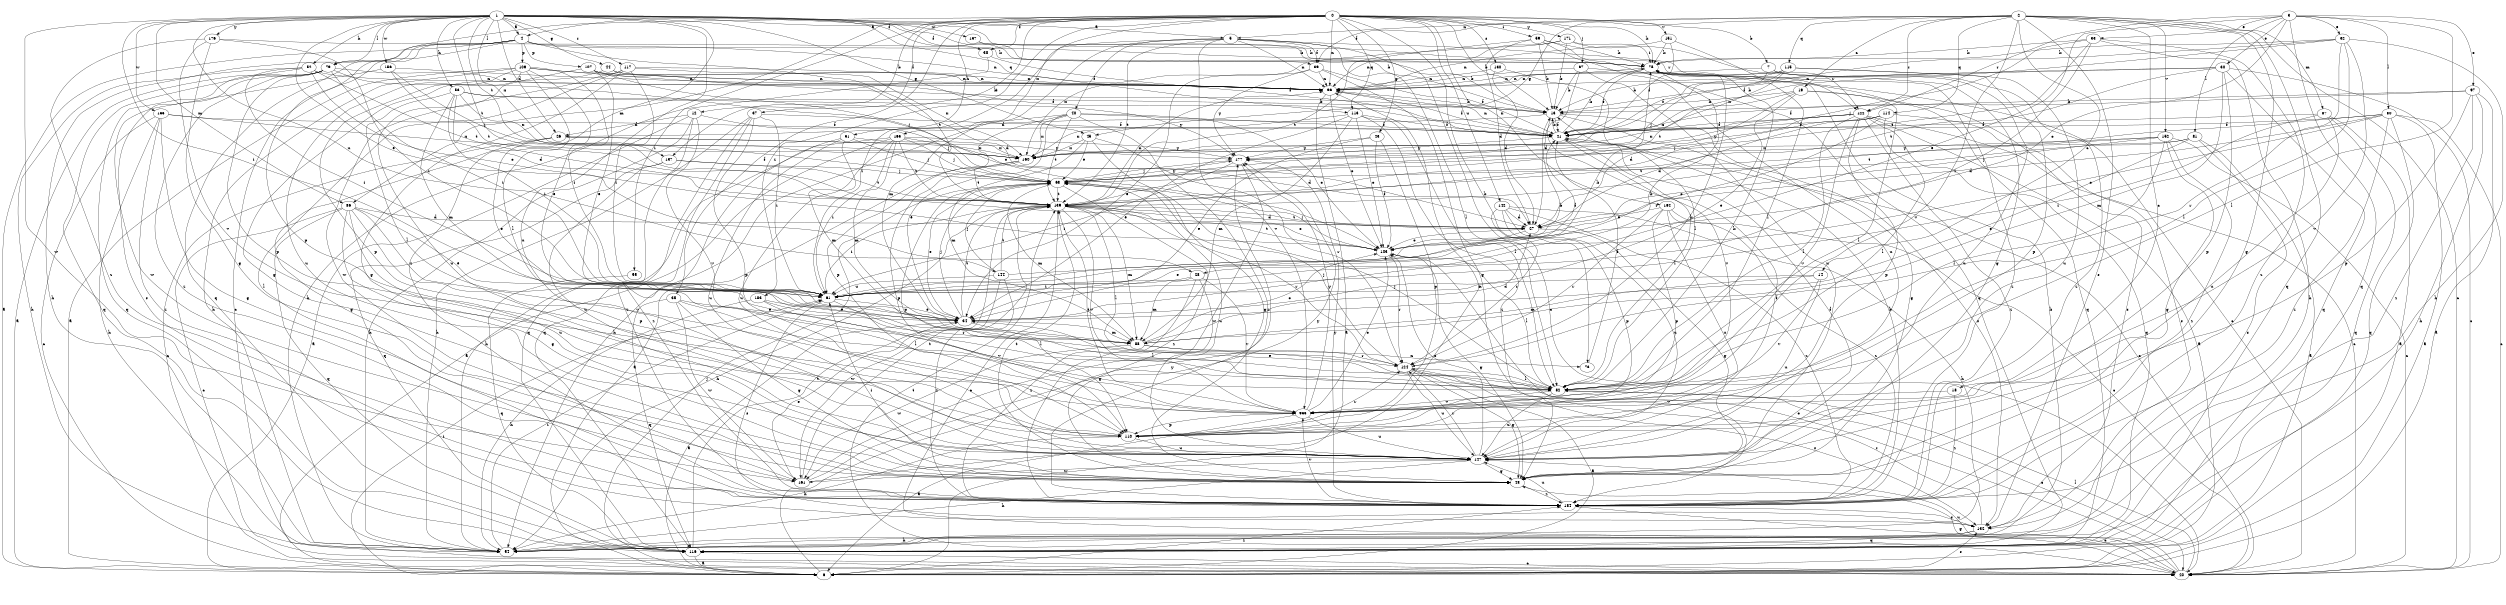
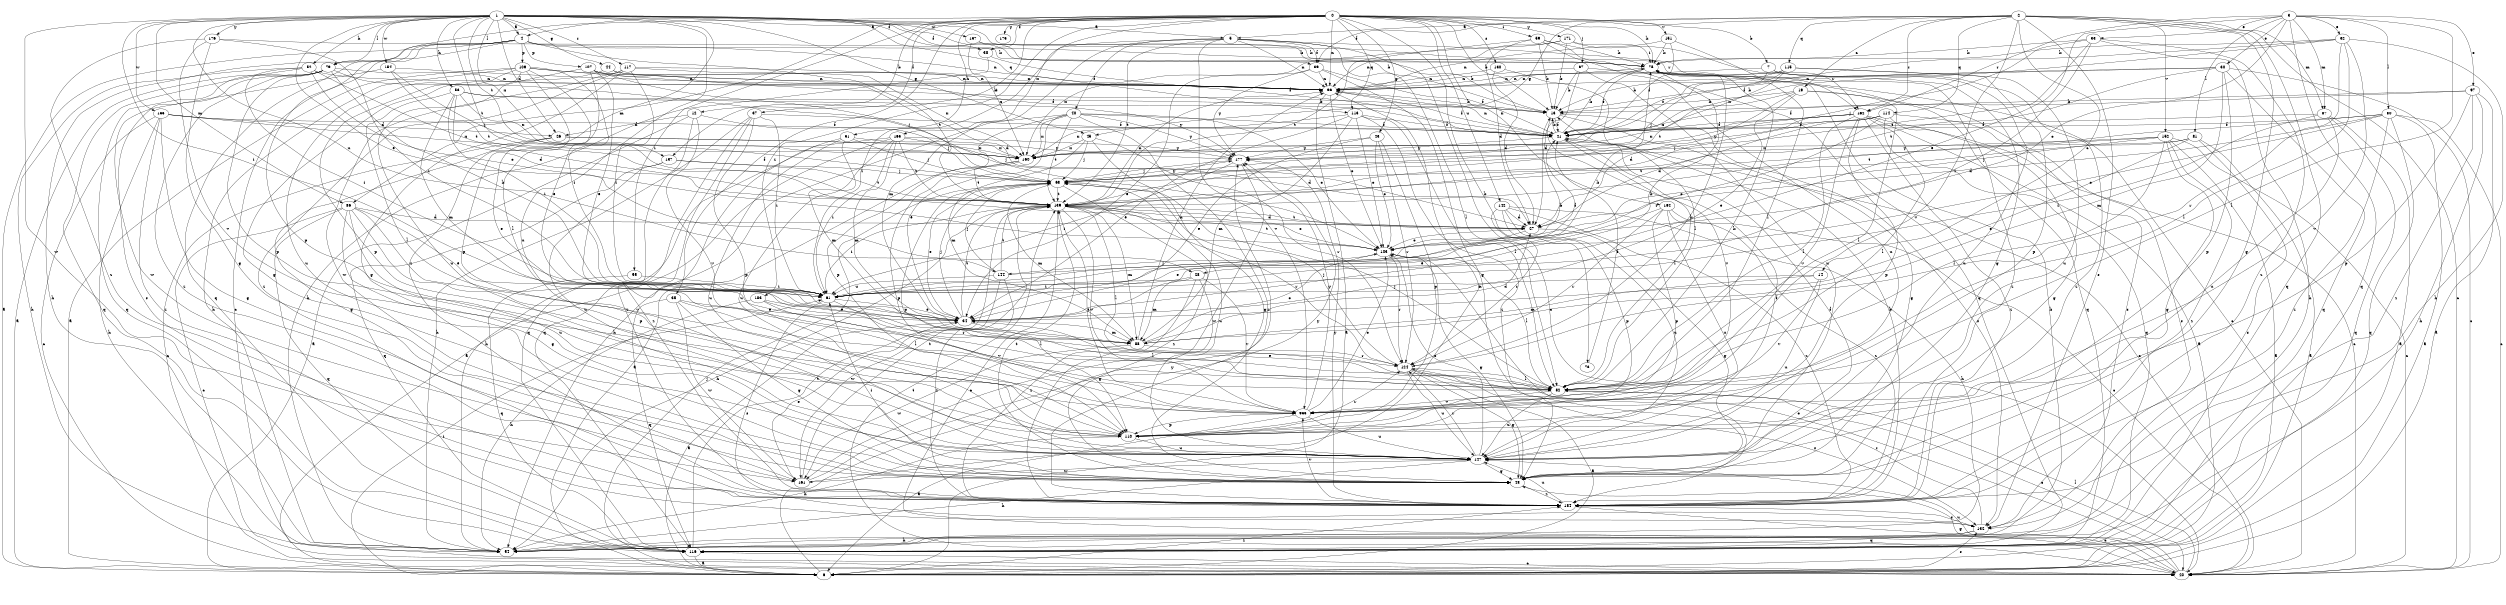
edge "2" -> "5": label "n" -> "a"
node "175": added
edge "3" -> "87": added, label "m"
node "156": label "156" -> "154"
edge "157" -> "160": added, label "x"
node "122": label "122" -> "162"
edge "13" -> "26": now "155" -> "26"
edge "40" -> "177": added, label "y"
edge "107" -> "103": label "o" -> "j"
edge "45" -> "68": label "e" -> "j"
edge "165" -> "68": removed, label "j"
edge "79" -> "61": label "i" -> "k"
edge "43" -> "103": label "f" -> "o"
edge "103" -> "68": now "103" -> "144"
edge "164" -> "27": now "164" -> "34"
edge "43" -> "124": added, label "r"
edge "117" -> "184": label "l" -> "z"
edge "12" -> "54": removed, label "h"
edge "107" -> "110": added, label "p"
edge "88" -> "73": now "88" -> "96"
edge "114" -> "48": added, label "g"
node "18": removed
edge "54" -> "61": now "55" -> "61"
edge "152" -> "6": added, label "a"
